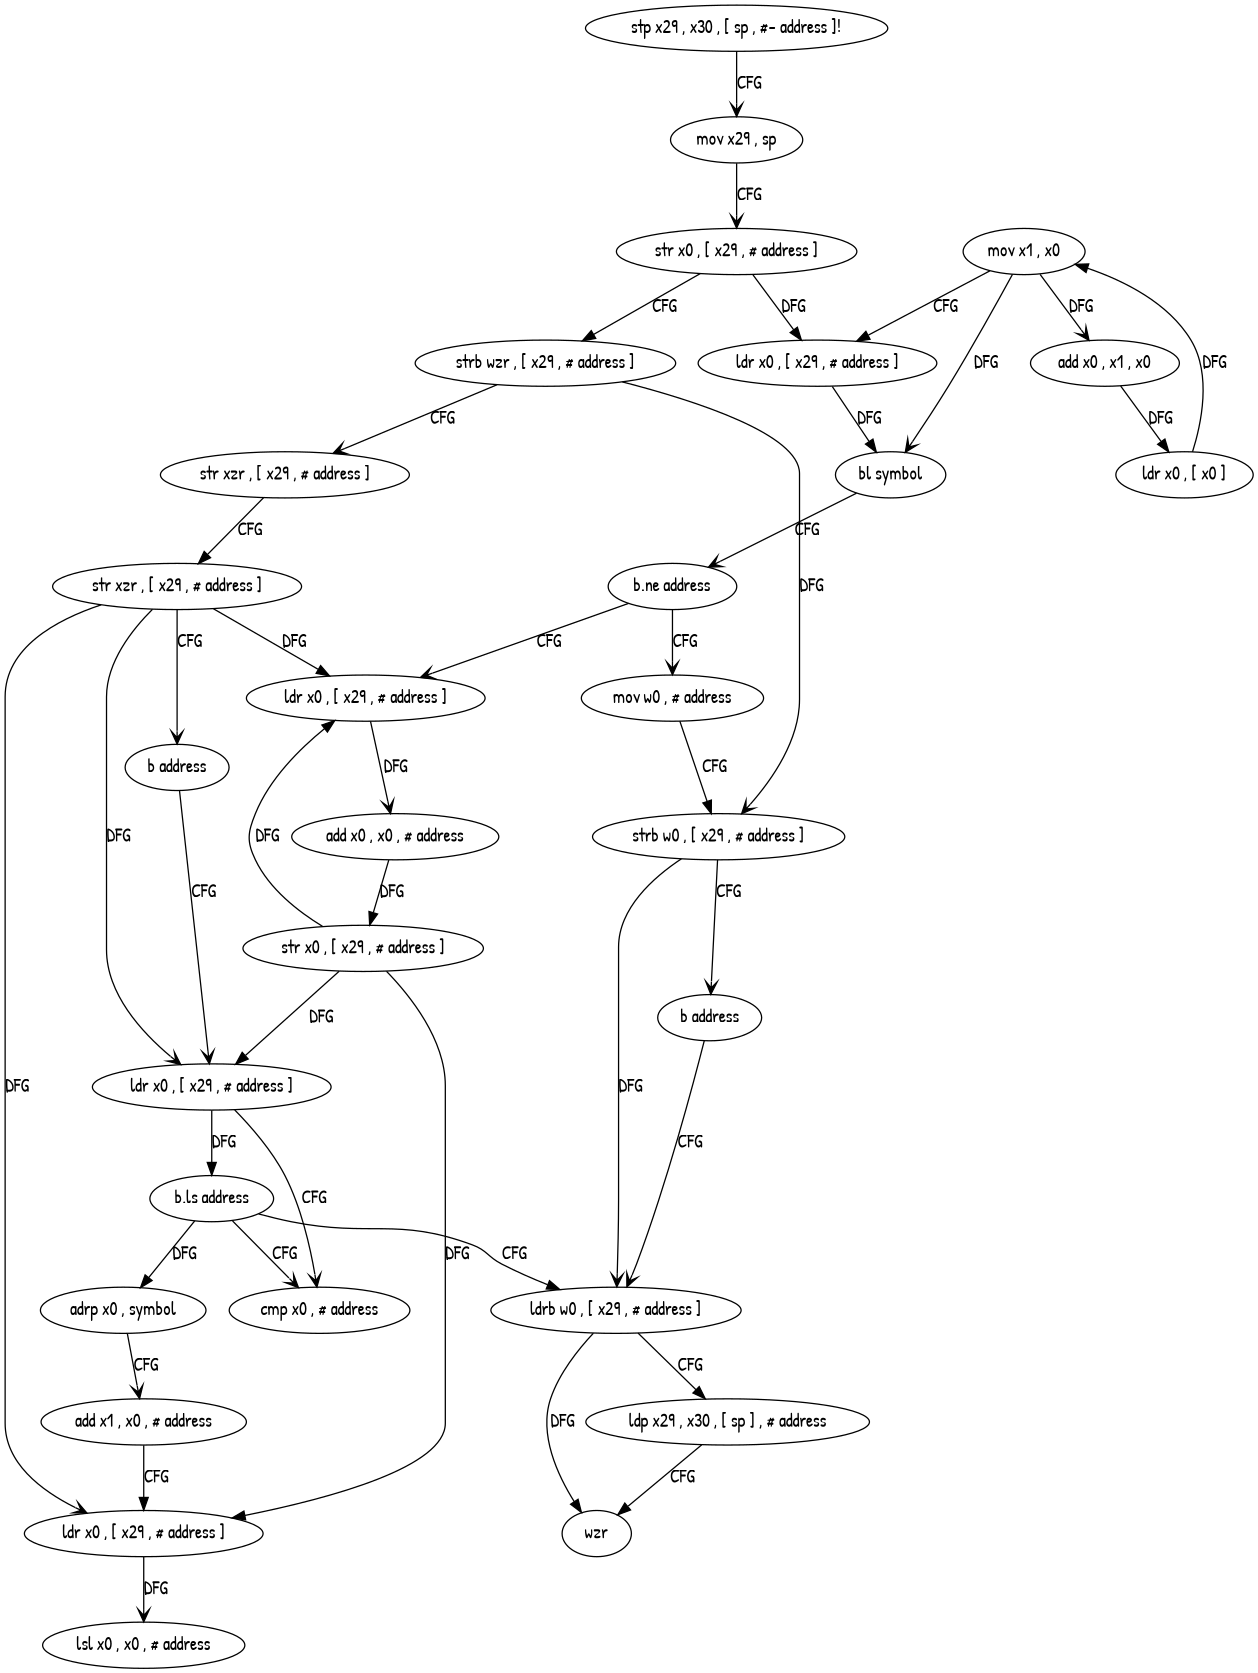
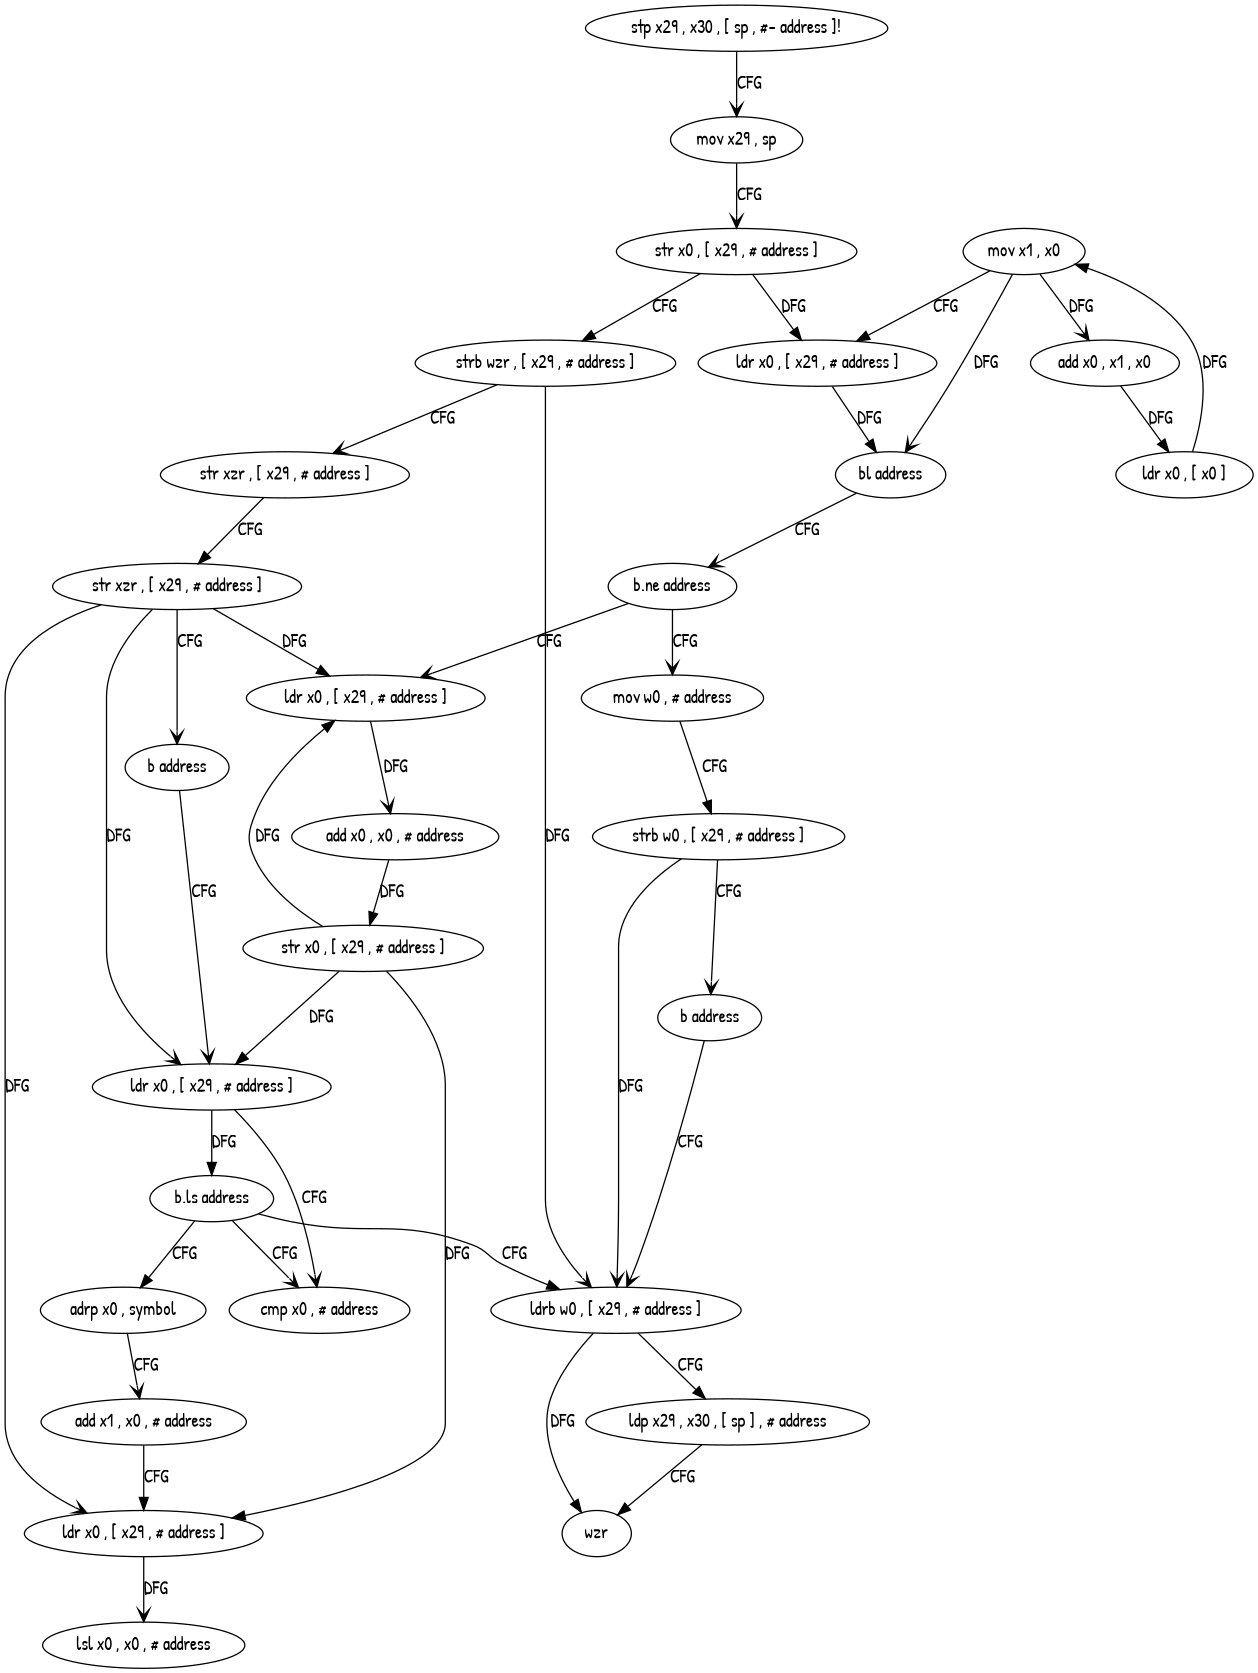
node "bl symbol": label "bl symbol" -> "bl address"
edge "strb wzr , [ x29 , # address ]" -> "strb w0 , [ x29 , # address ]": now "strb wzr , [ x29 , # address ]" -> "ldrb w0 , [ x29 , # address ]"
edge "b.ls address" -> "adrp x0 , symbol": label "DFG" -> "CFG"
